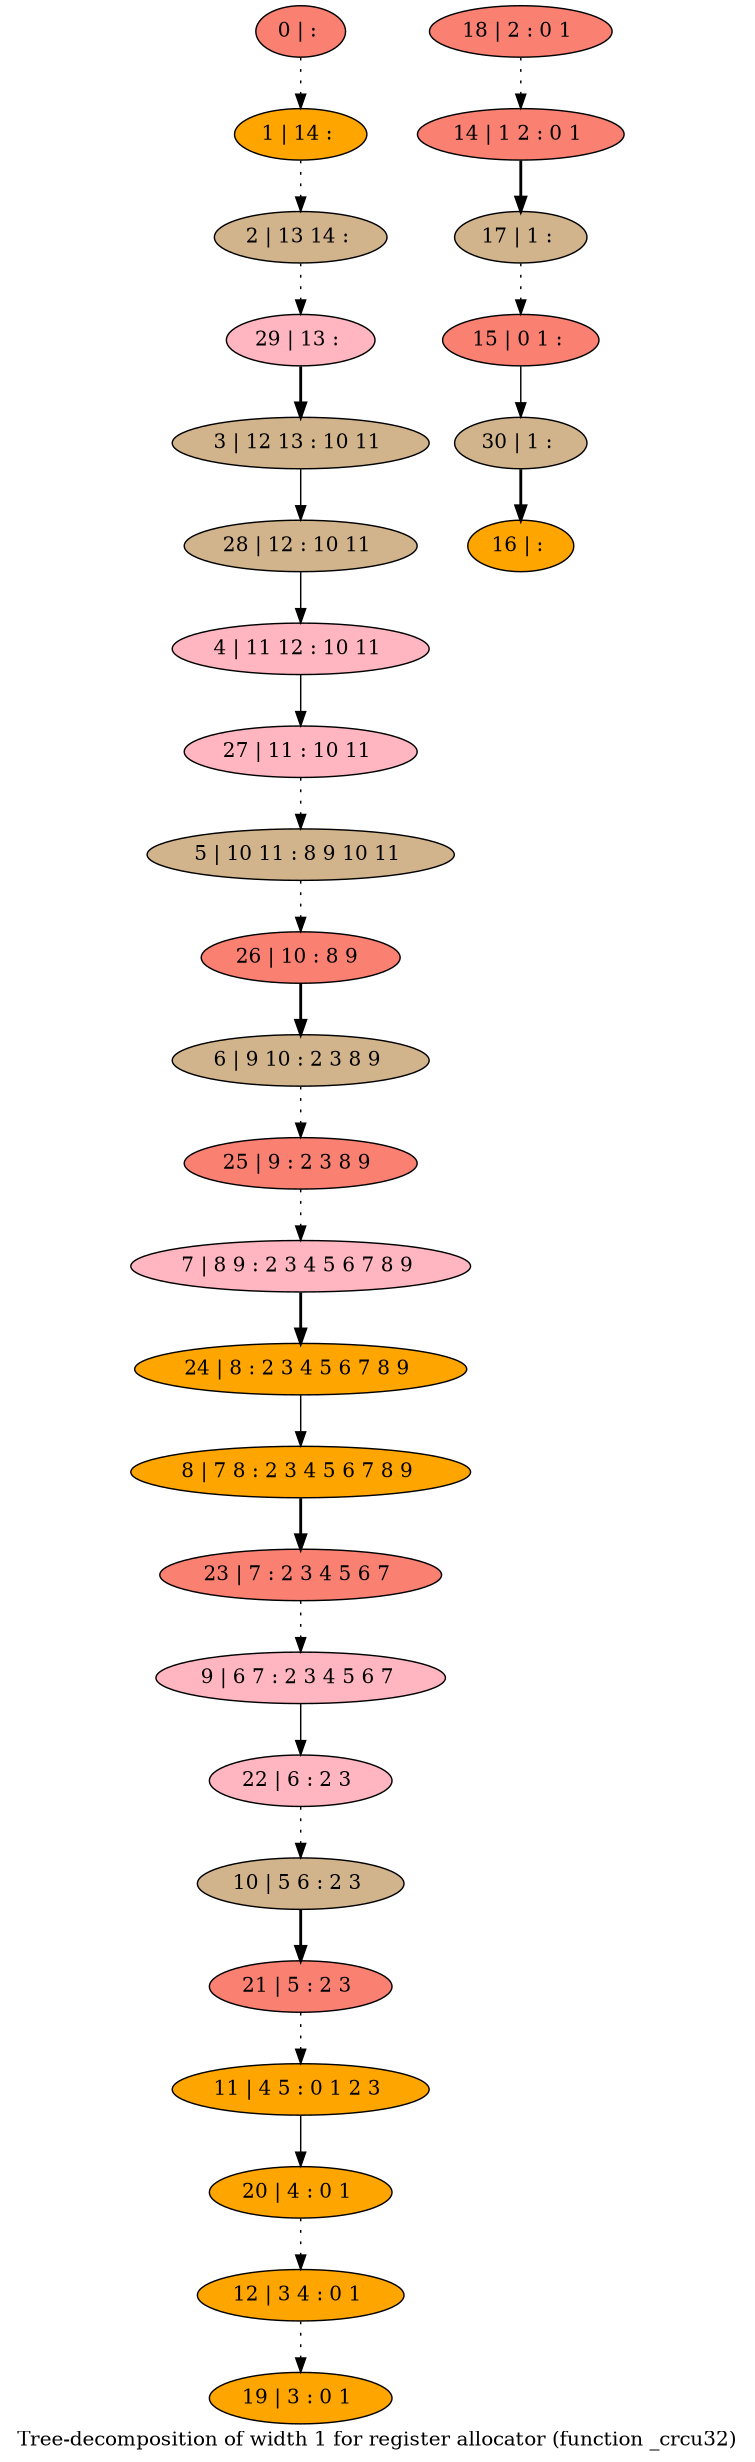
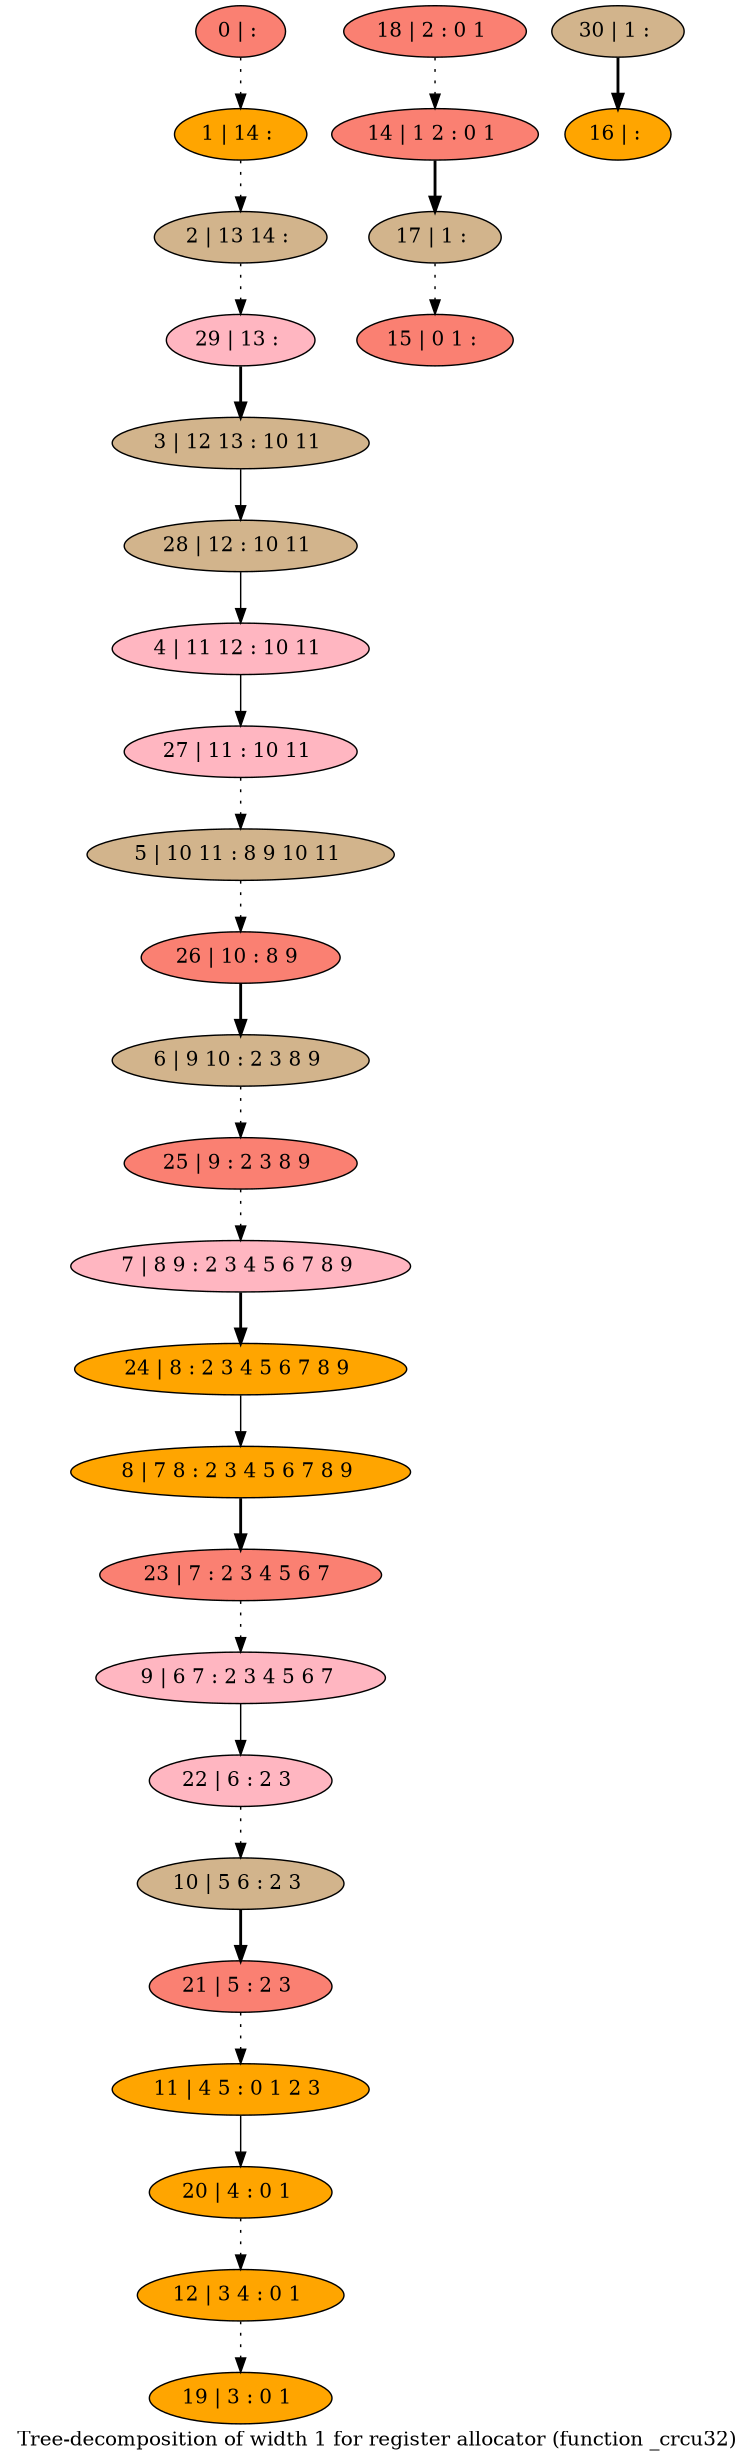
edge "15 | 0 1 :" -> "30 | 1 :": removed
